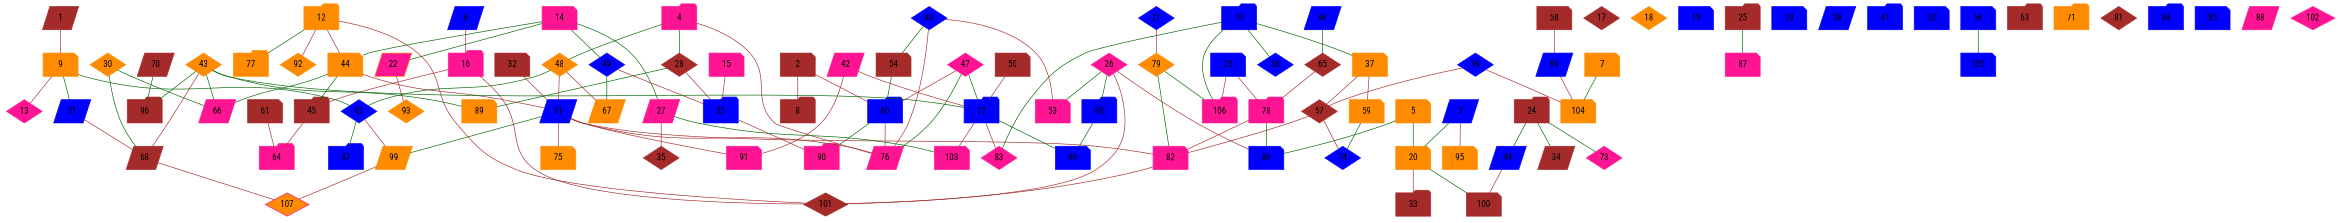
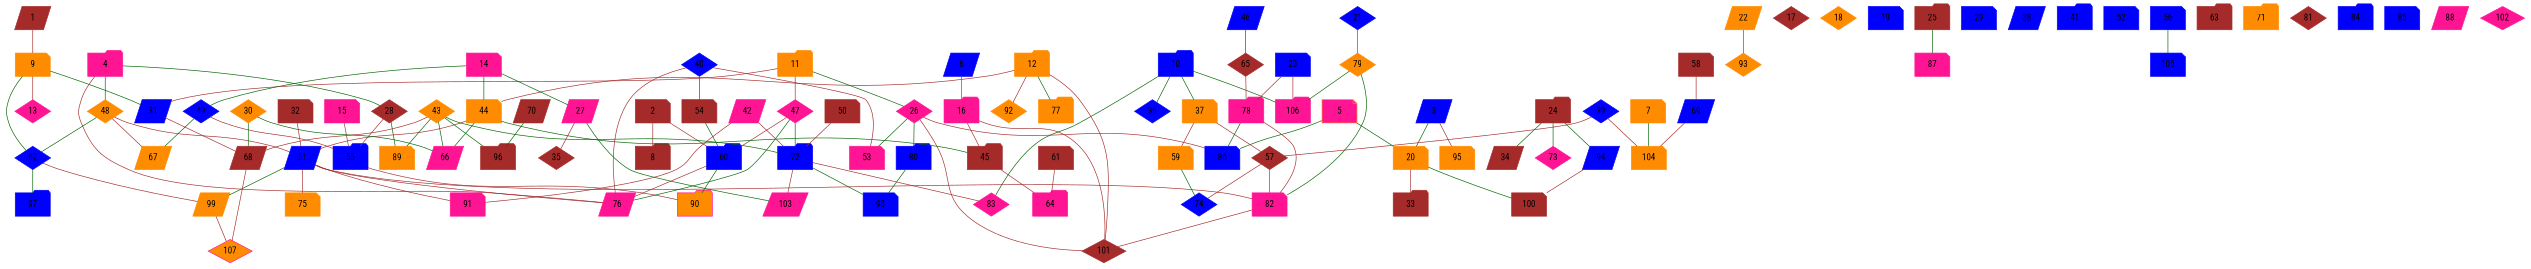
edge "14" -- "22": removed
node "22": fillcolor deeppink -> darkorange
node "11": added
node "5": fillcolor darkorange -> deeppink
node "90": fillcolor deeppink -> darkorange
node "103": shape note -> parallelogram
